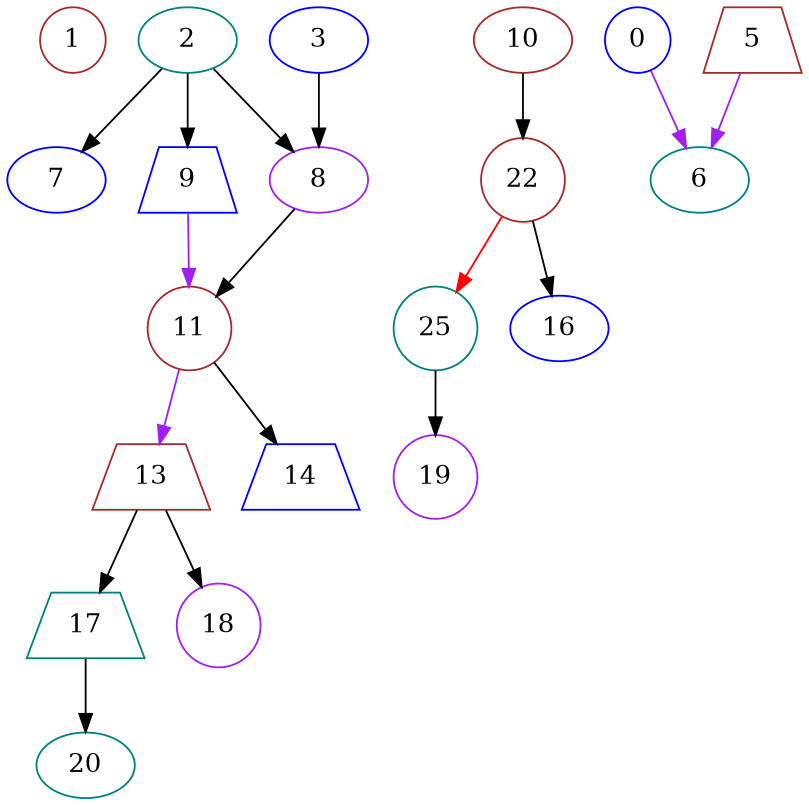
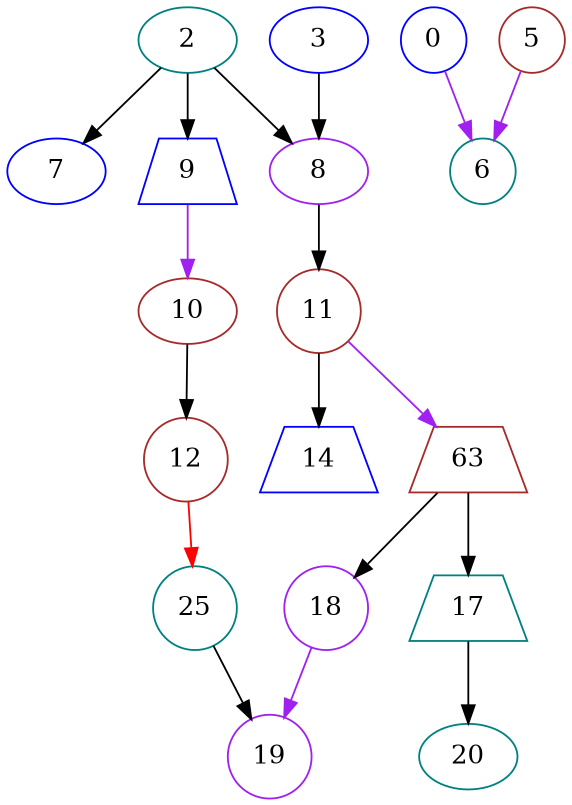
node "1": removed
node "5": shape trapezium -> circle
node "22": label "22" -> "12"
node "6": shape ellipse -> circle
edge "9" -> "11": now "9" -> "10"
node "16": removed
node "13": label "13" -> "63"
edge "18" -> "19": added
